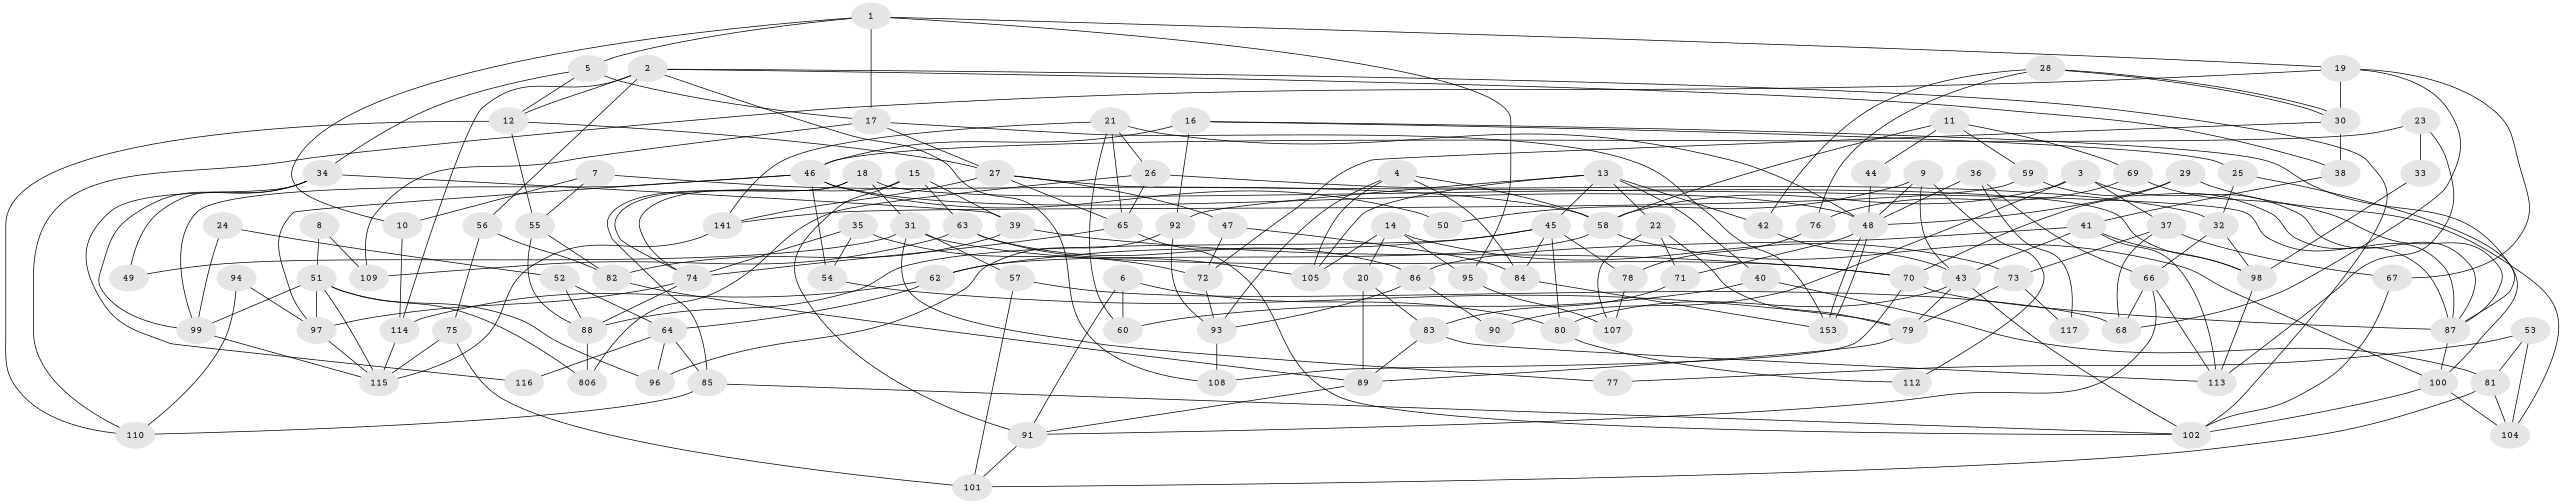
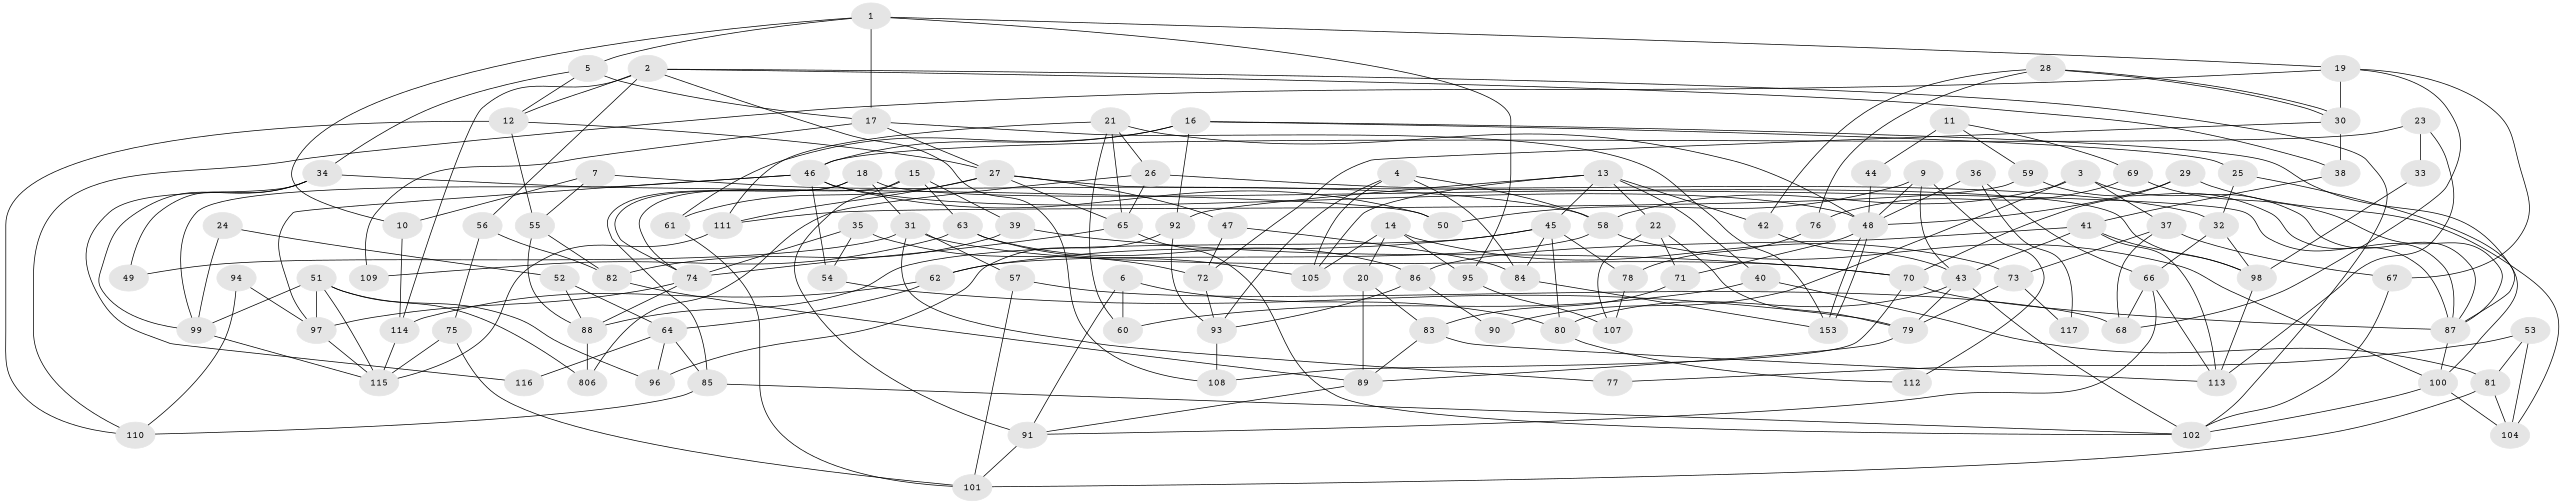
edge "11" -- "58": removed
edge "34" -- "39": now "34" -- "50"
node "8": removed
node "61": added
node "141": label "141" -> "111"
